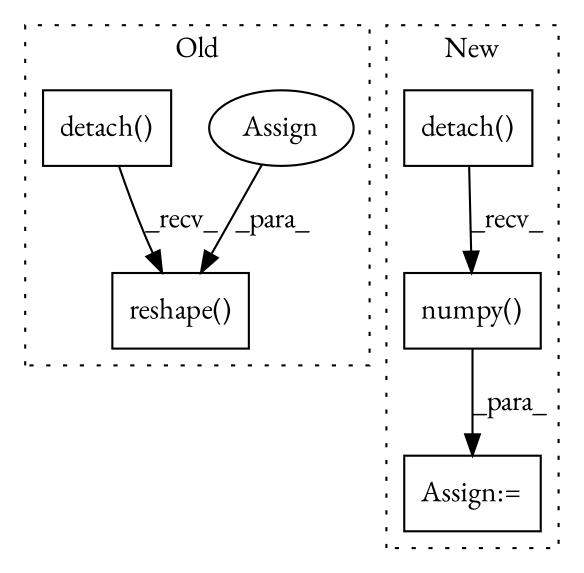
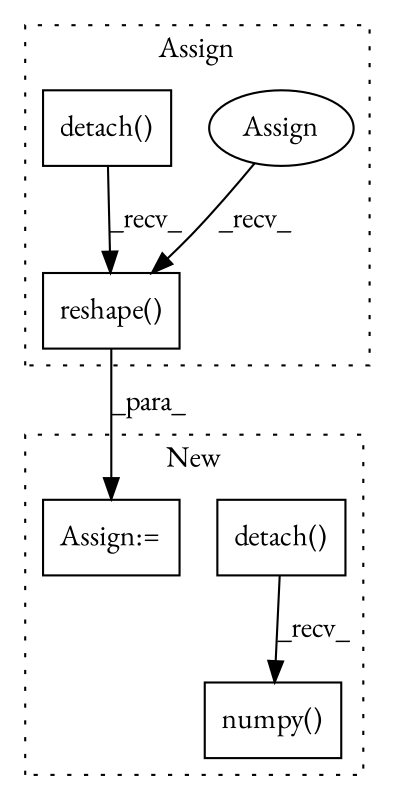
cluster "Old": label "Old" -> "Assign"
edge "Assign" -> "reshape()": label "_para_" -> "_recv_"
edge "numpy()" -> "Assign:=": now "reshape()" -> "Assign:="
